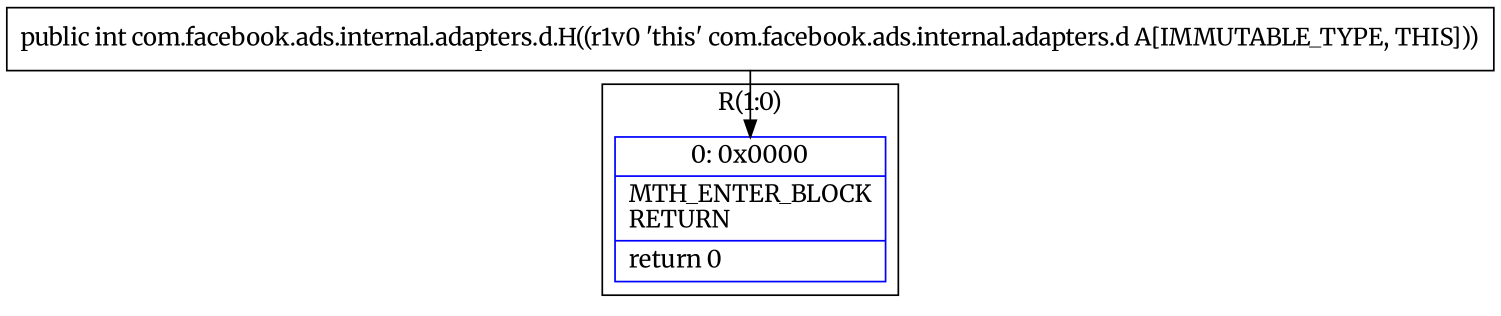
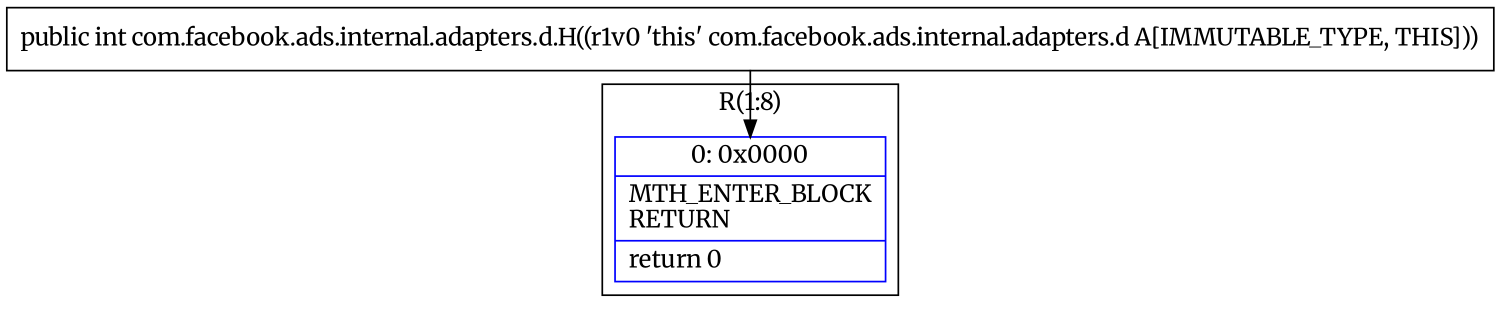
cluster "R(1:0)": label "R(1:0)" -> "R(1:8)"
